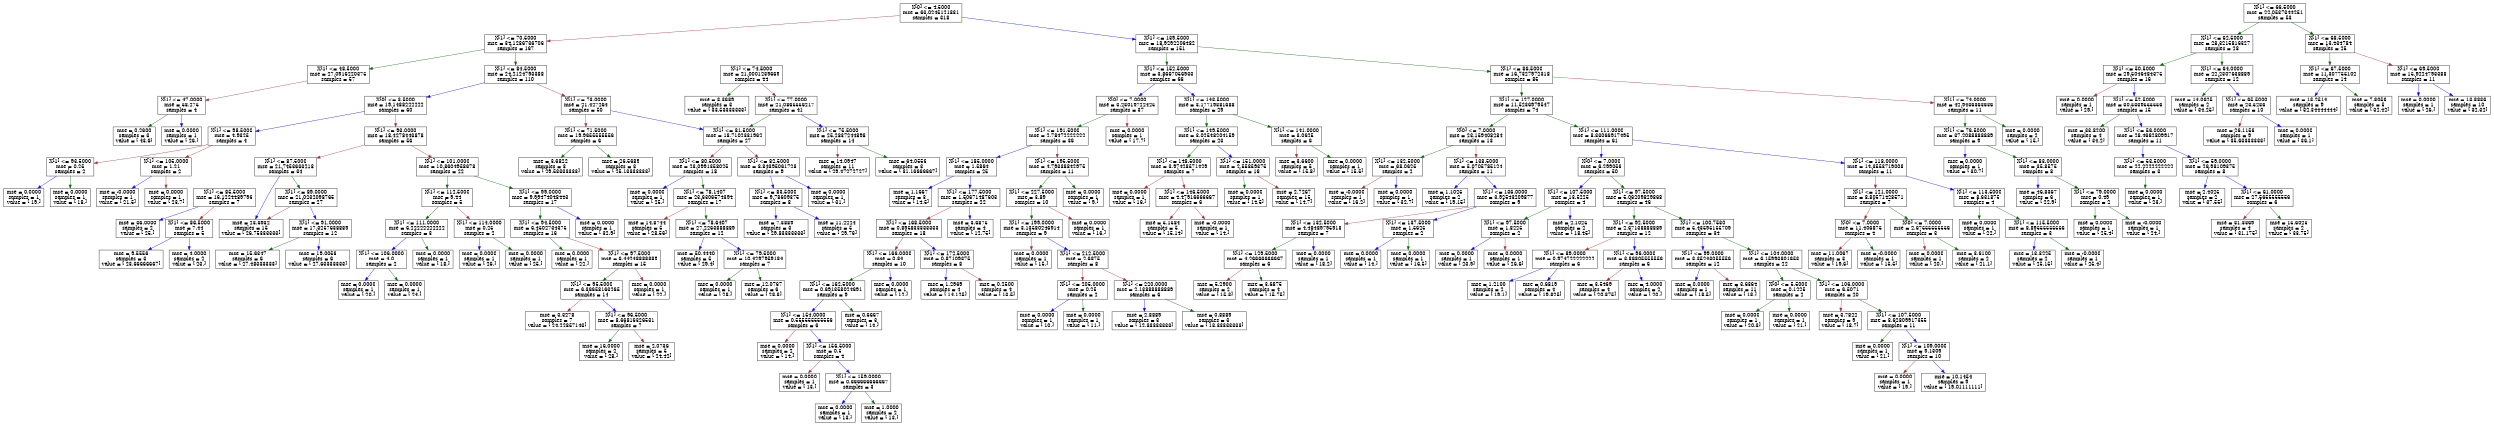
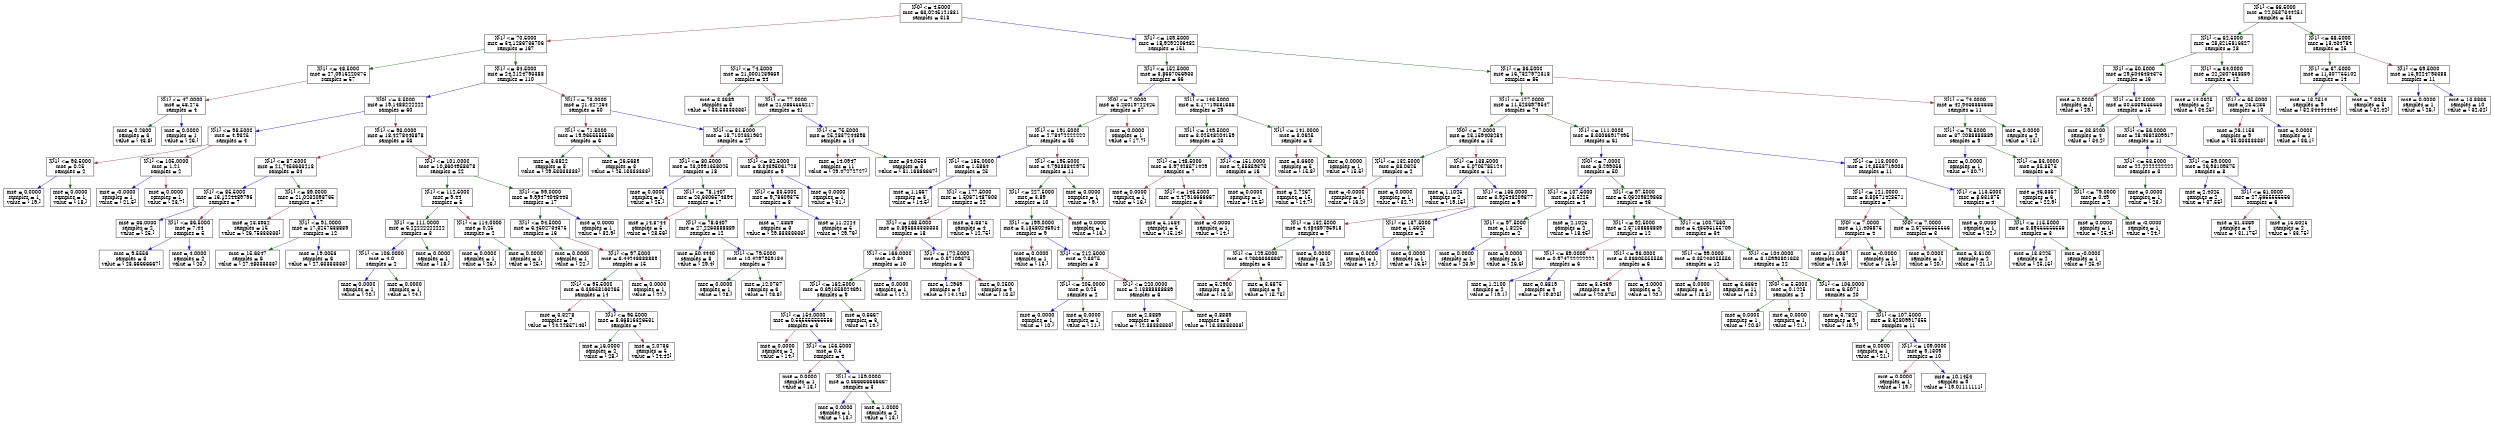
edge "X[1] <= 56.0000 mse = 28.4662809917 samples = 11" -> "X[1] <= 53.5000 mse = 22.2222222222 samples = 3": reversed
edge "X[1] <= 87.5000 mse = 21.7453633218 samples = 34" -> "mse = 23.6932 samples = 15 value = [ 26.75333333]": now "X[1] <= 87.5000 mse = 21.7453633218 samples = 34" -> "X[1] <= 85.5000 mse = 16.1224489796 samples = 7"
node "mse = 50.4440 samples = 5 value = [ 29.4]": label "mse = 50.4440 samples = 5 value = [ 29.4]" -> "mse = 50.4440 samples = 8 value = [ 29.4]"
